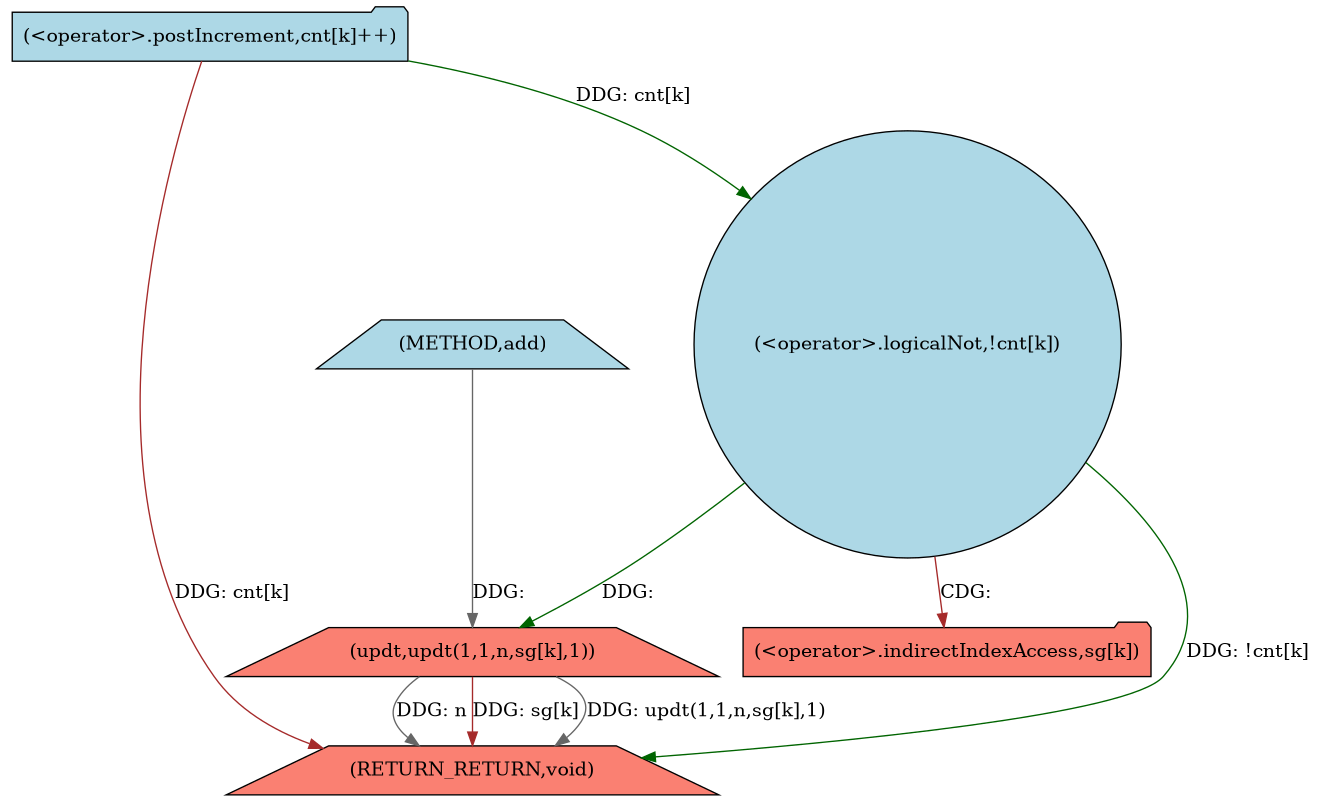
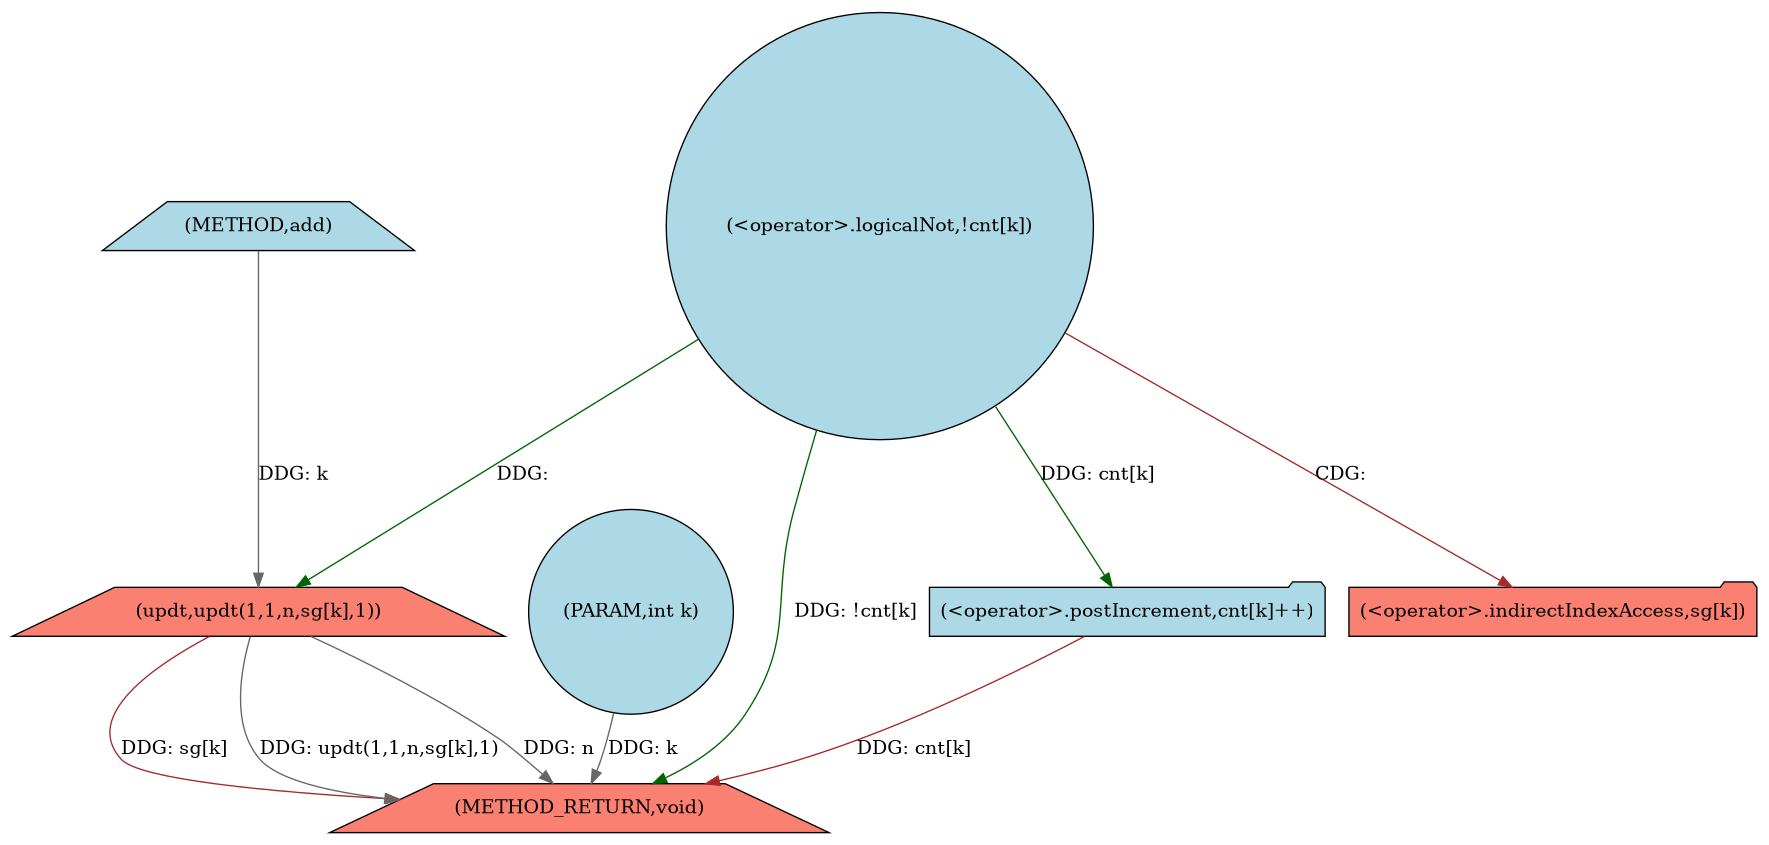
edge "(<operator>.postIncrement,cnt[k]++)" -> "(<operator>.logicalNot,!cnt[k])": reversed
edge "(METHOD,add)" -> "(updt,updt(1,1,n,sg[k],1))": label "DDG: " -> "DDG: k"
node "(PARAM,int k)": added
node "(RETURN_RETURN,void)": label "(RETURN_RETURN,void)" -> "(METHOD_RETURN,void)"
